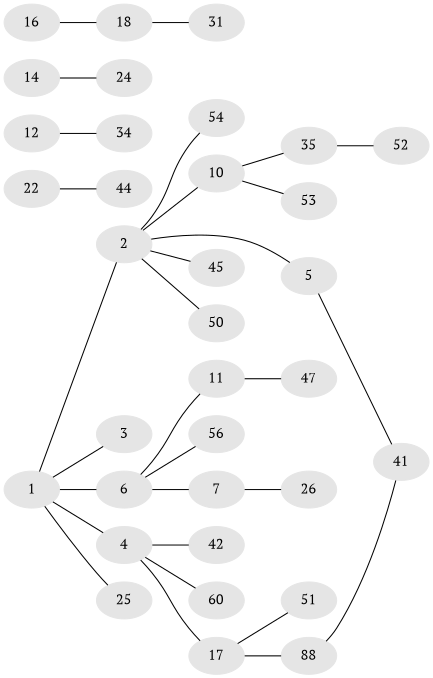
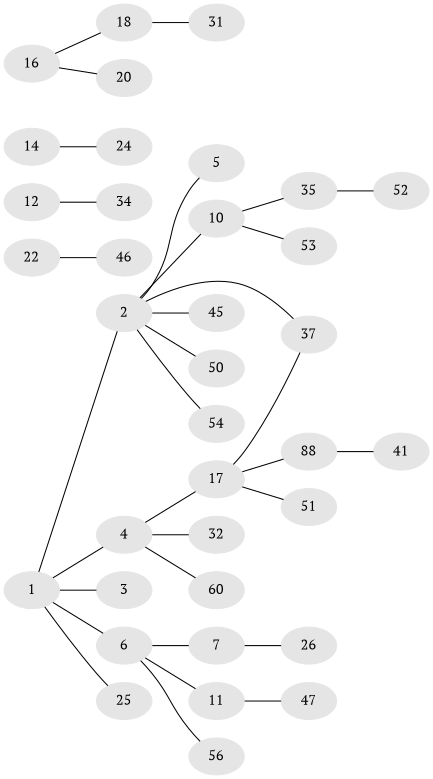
node "20": added
node "44": label "44" -> "46"
node "37": added
edge "5" -- "41": removed
node "42": label "42" -> "32"
